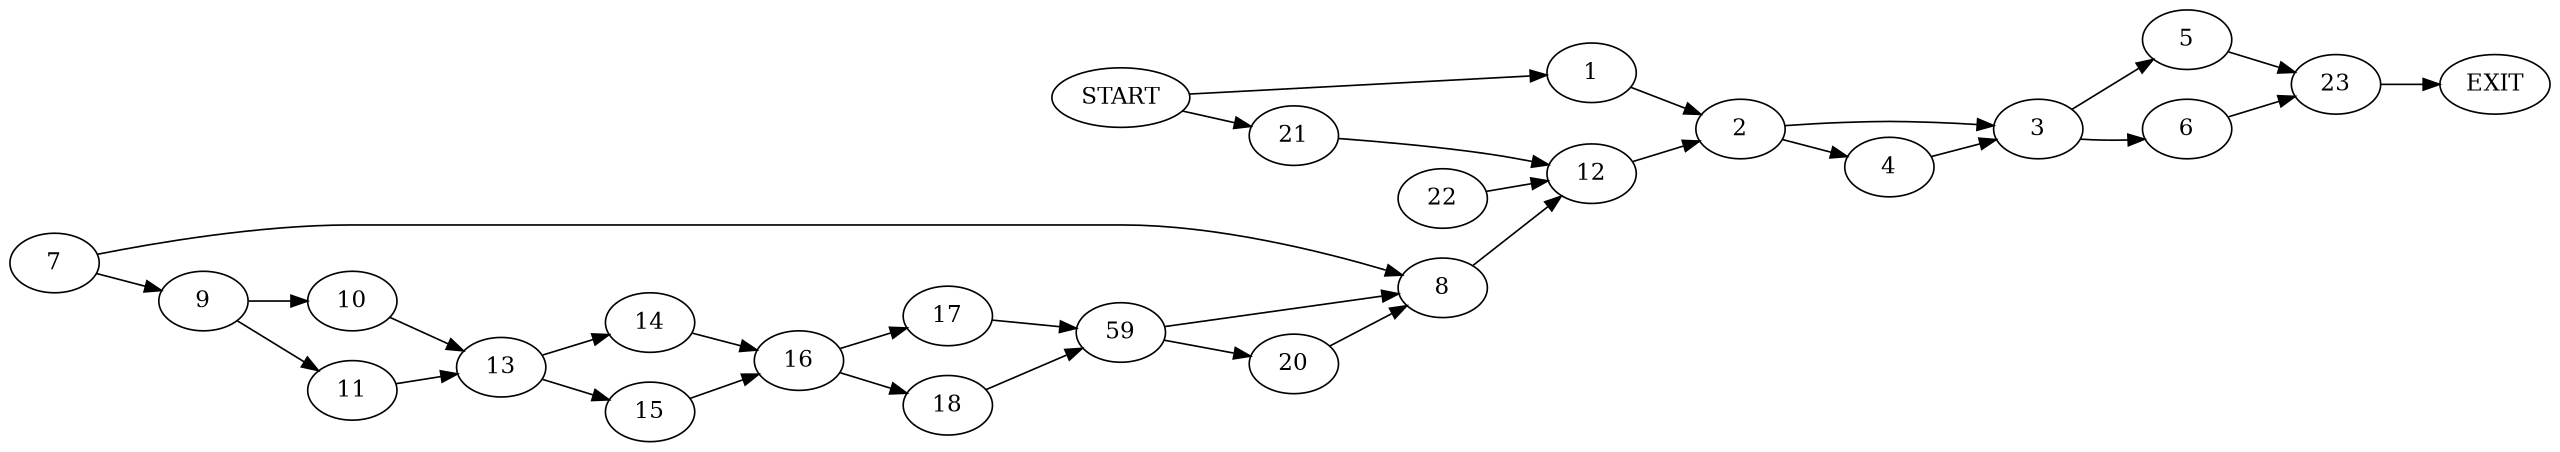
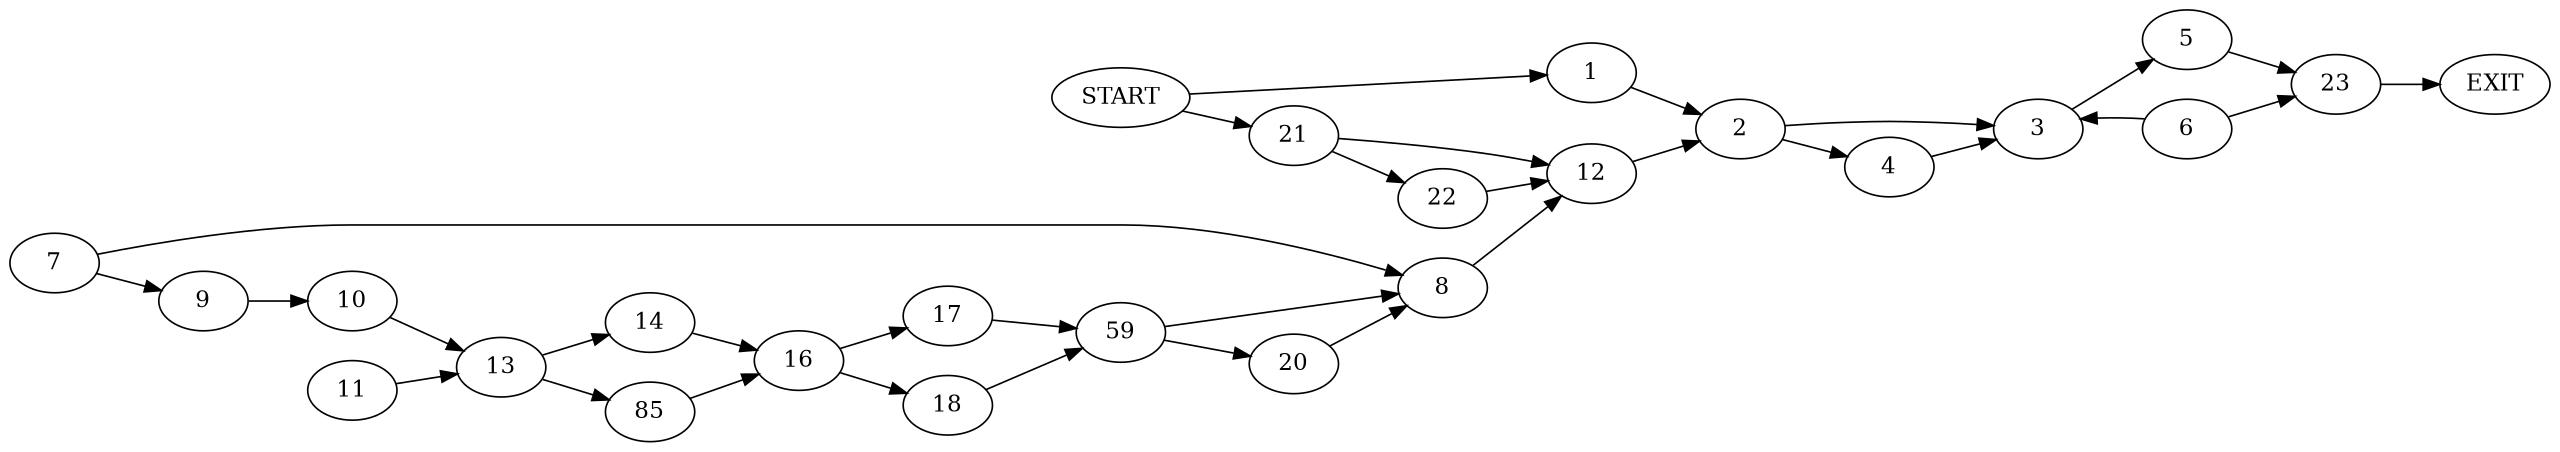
edge "3" -> "6": reversed
edge "21" -> "22": added
edge "9" -> "11": removed
node "15": label "15" -> "85"
